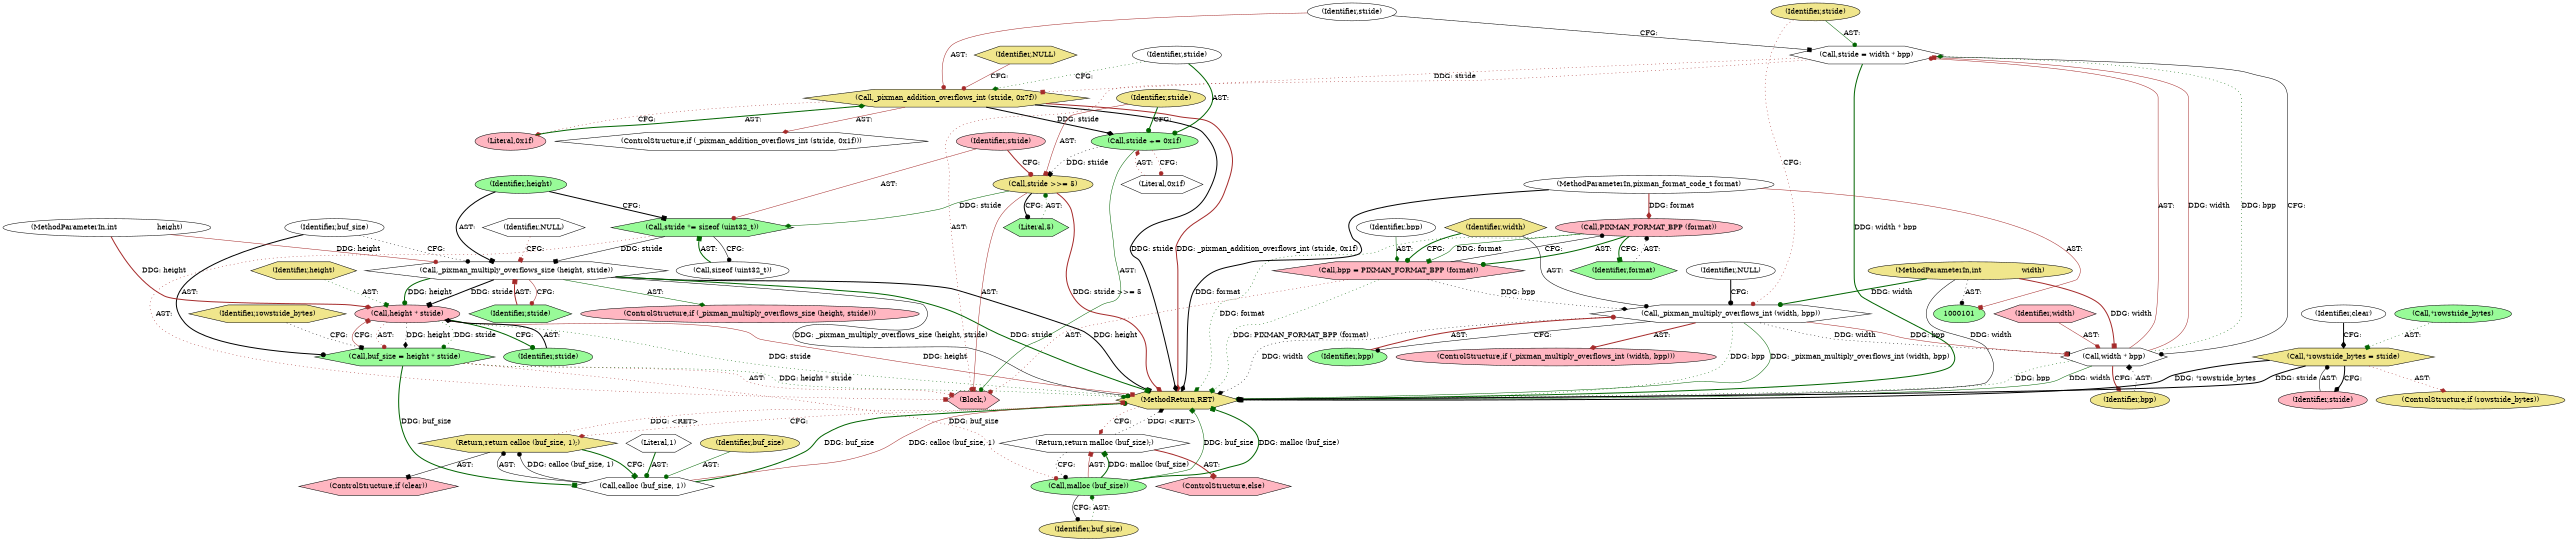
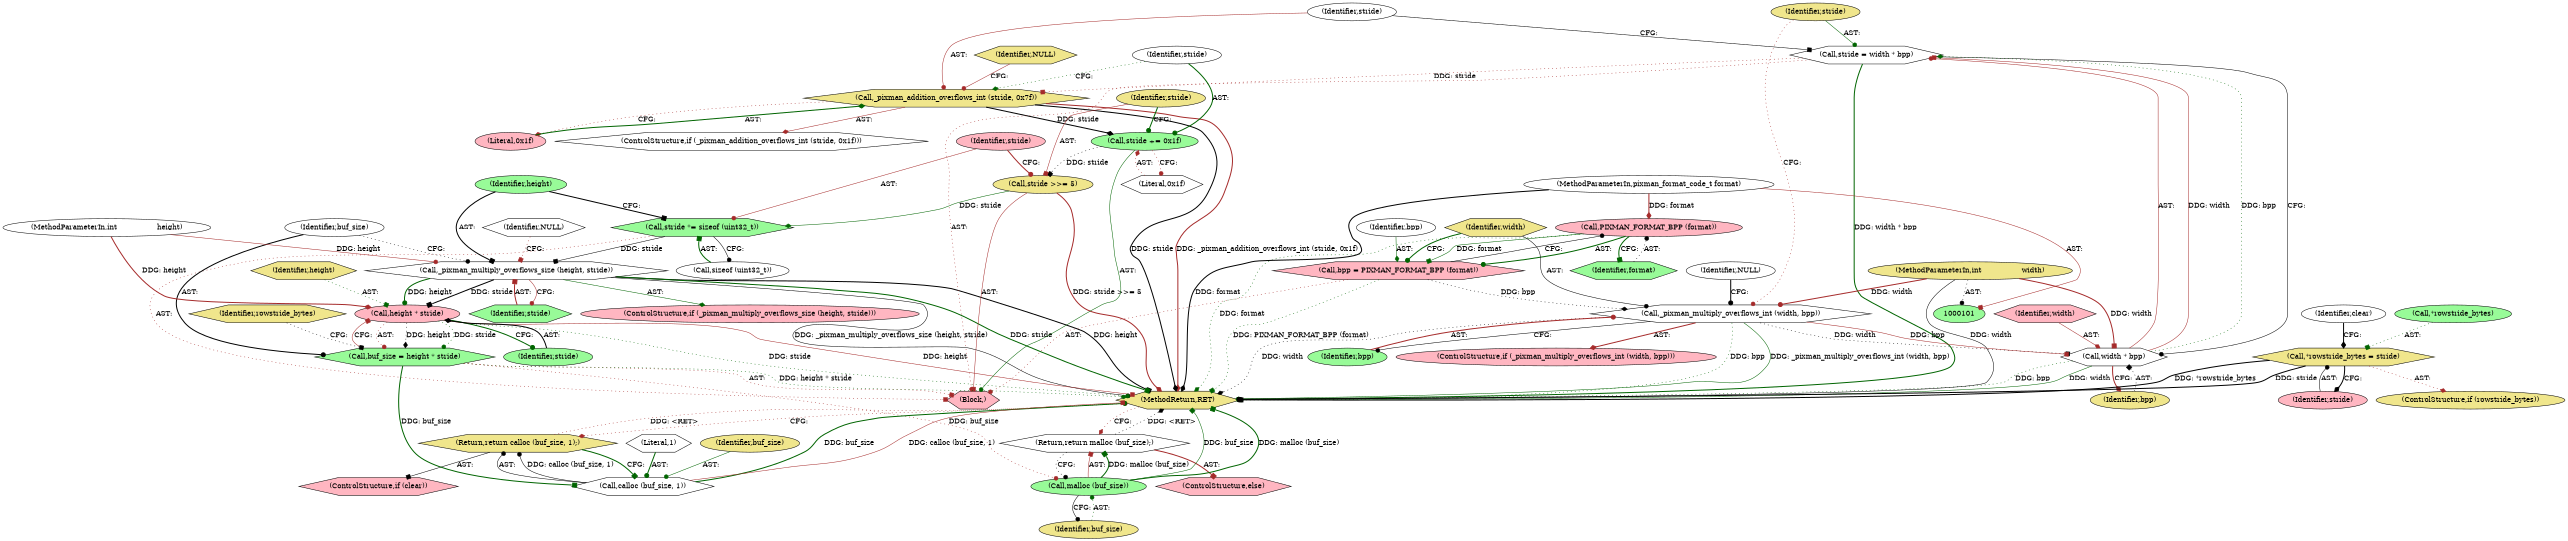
node "(Literal,5)": removed
edge "(MethodParameterIn,int                  width)" -> "(Call,_pixman_multiply_overflows_int (width, bpp))": color darkgreen -> brown
